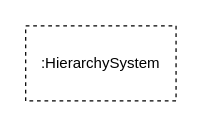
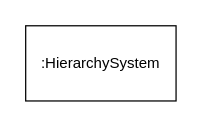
node ":HierarchySystem": style dashed -> solid
